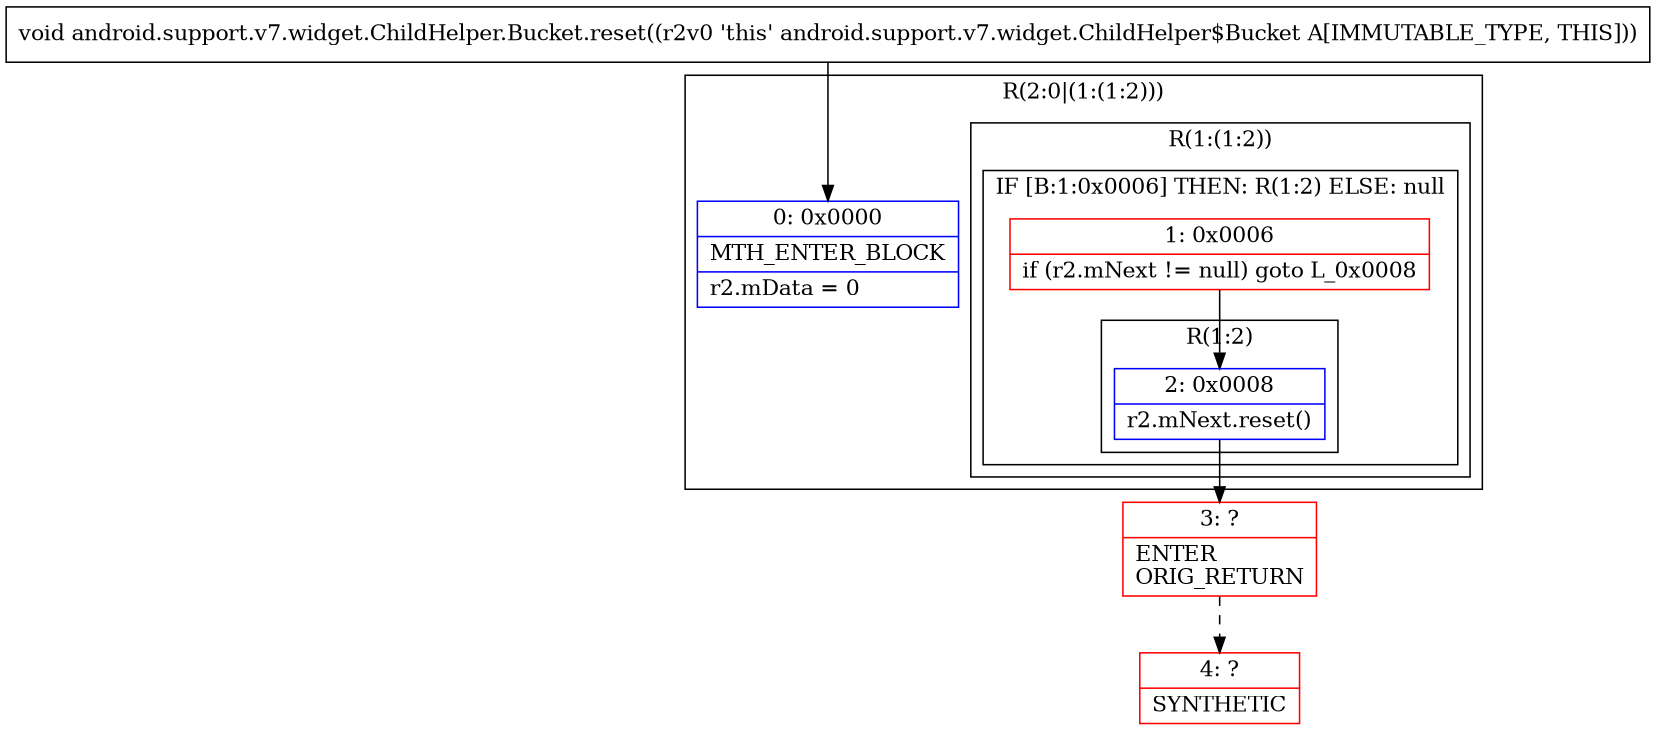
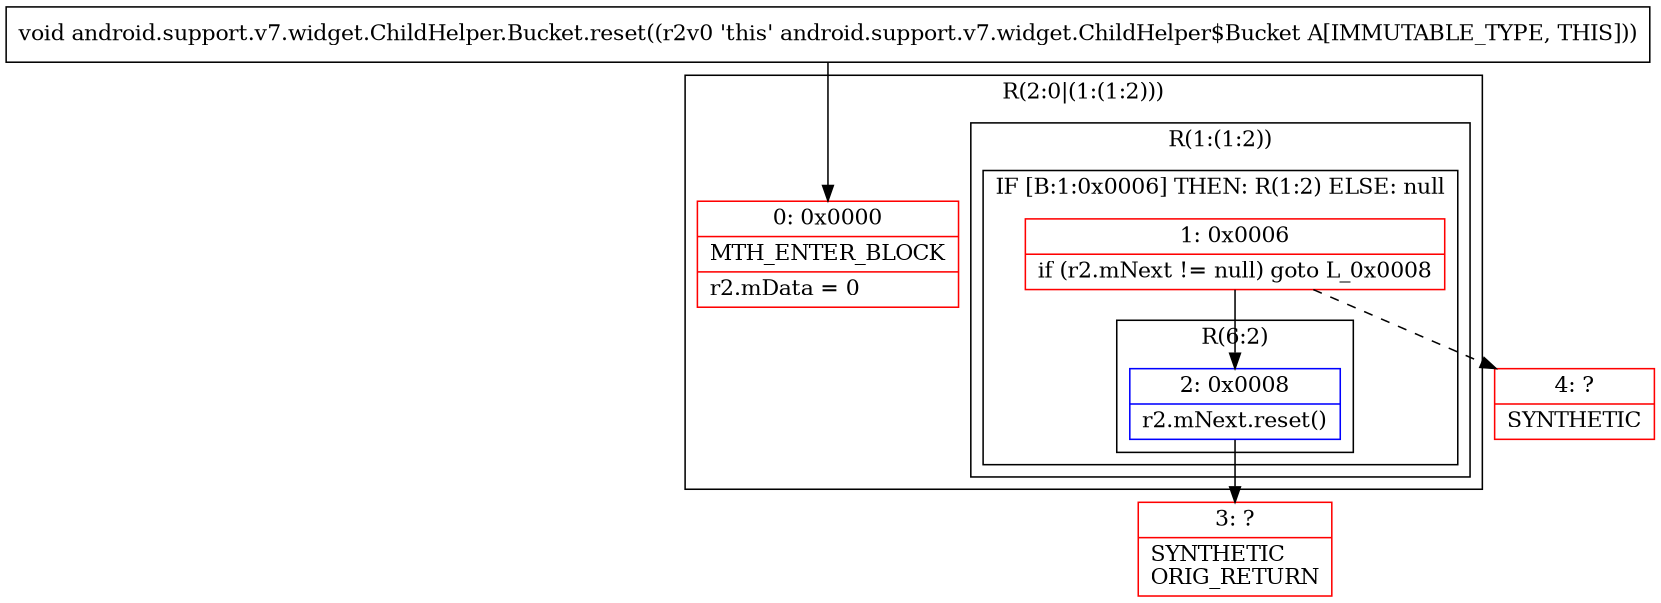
node "0: 0x0000": color blue -> red
cluster "R(1:2)": label "R(1:2)" -> "R(6:2)"
node "3: ?": text "ENTER" -> "SYNTHETIC"
edge "3: ?" -> "4: ?": now "1: 0x0006" -> "4: ?"
